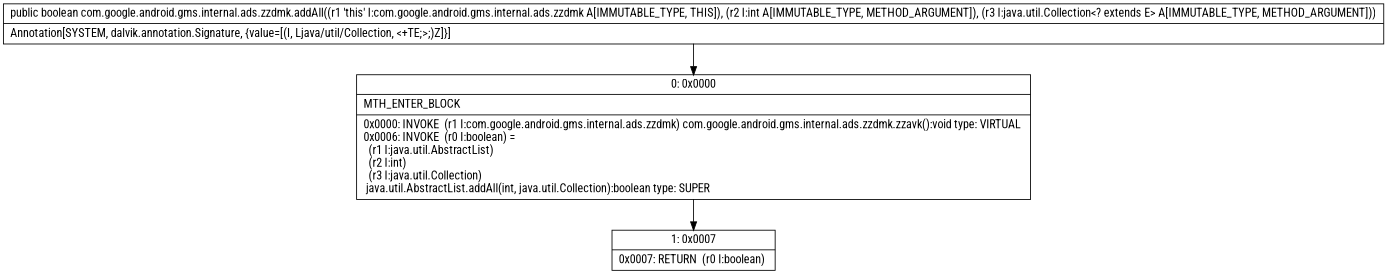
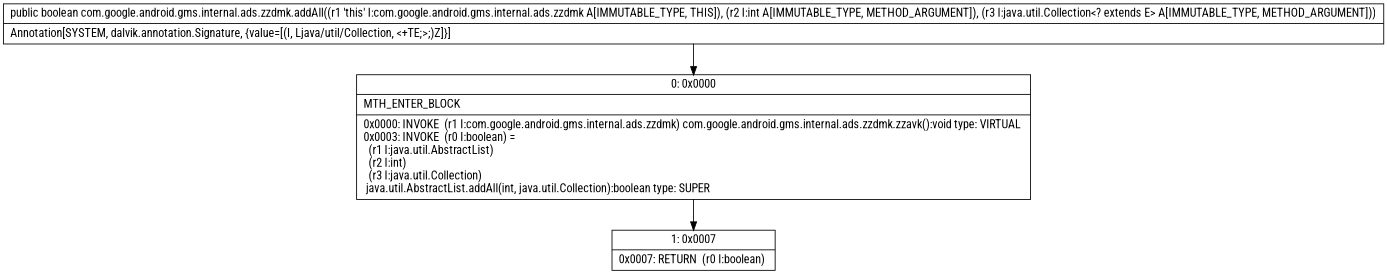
node "0: 0x0000": text "0x0006: INVOKE  (r0 I:boolean) =" -> "0x0003: INVOKE  (r0 I:boolean) ="
